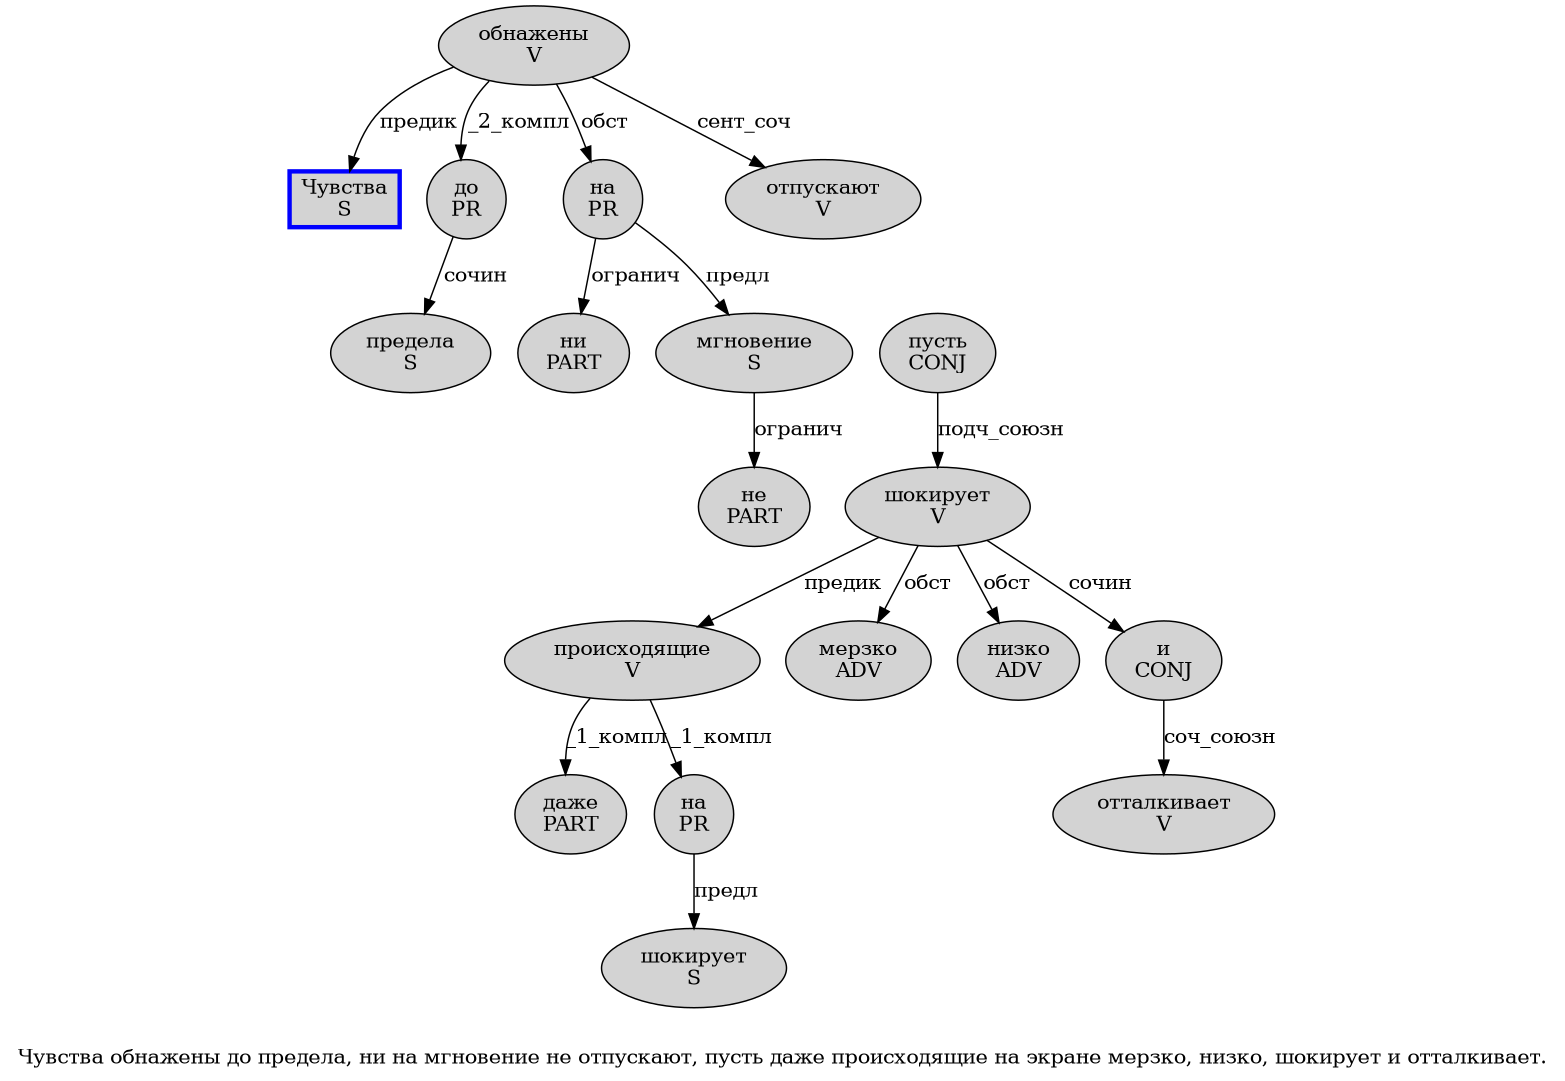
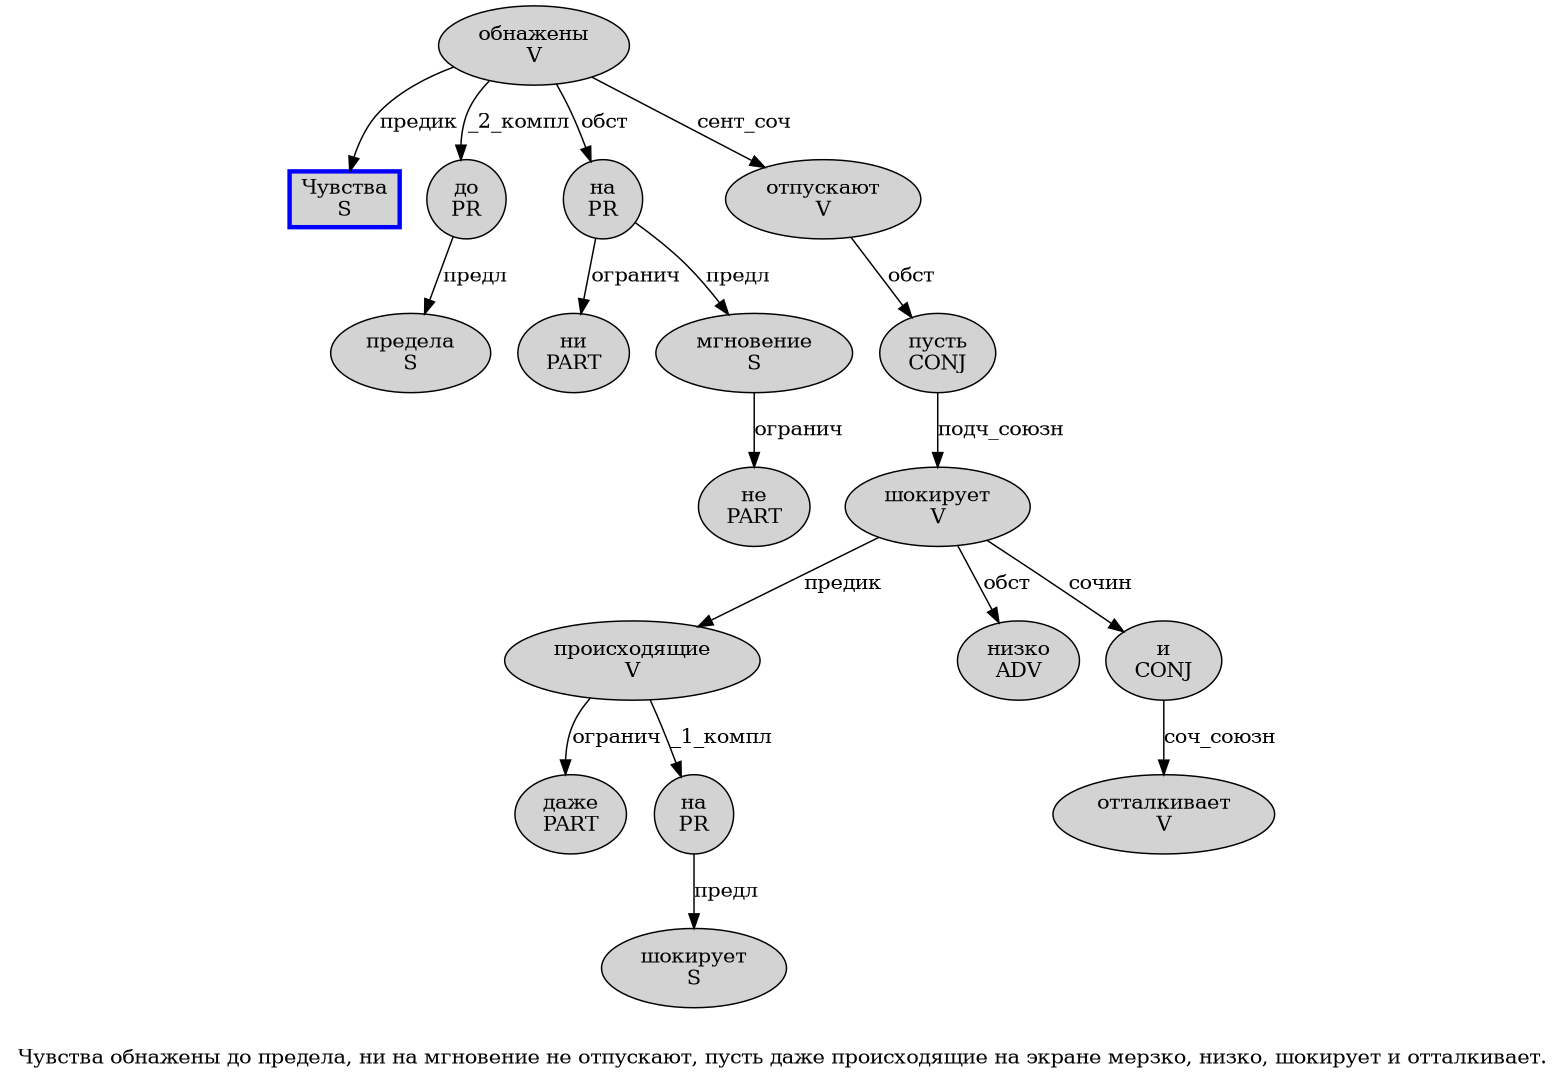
edge "отпускают V" -> "пусть CONJ": added, label "обст"
edge "до PR" -> "предела S": label "сочин" -> "предл"
node "мерзко ADV": removed
edge "происходящие V" -> "даже PART": label "_1_компл" -> "огранич"
